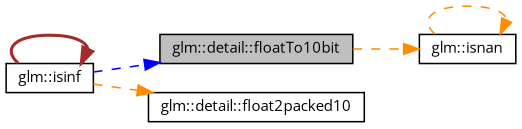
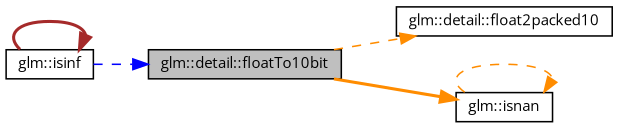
edge "glm::detail::floatTo10bit" -> "glm::isnan": style dashed -> bold
edge "glm::isinf" -> "glm::detail::float2packed10": now "glm::detail::floatTo10bit" -> "glm::detail::float2packed10"
